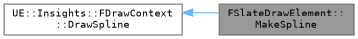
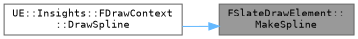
edge "FSlateDrawElement:: MakeSpline" -> "UE::Insights::FDrawContext ::DrawSpline": reversed
